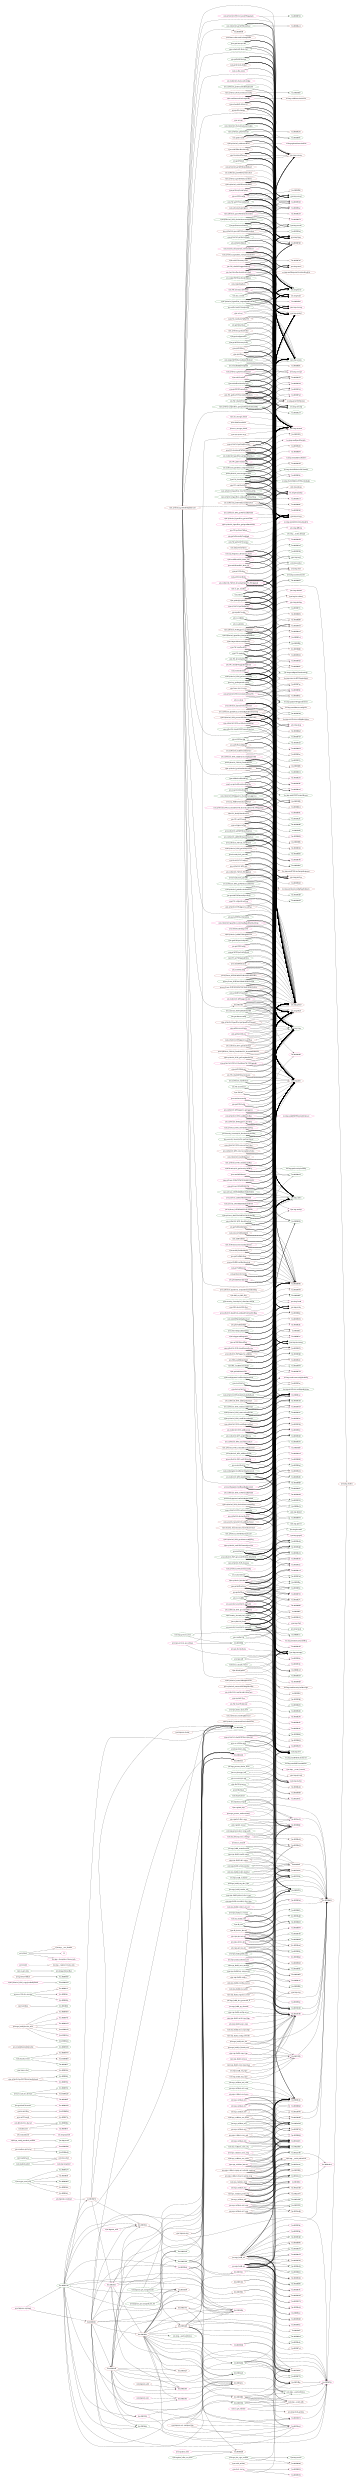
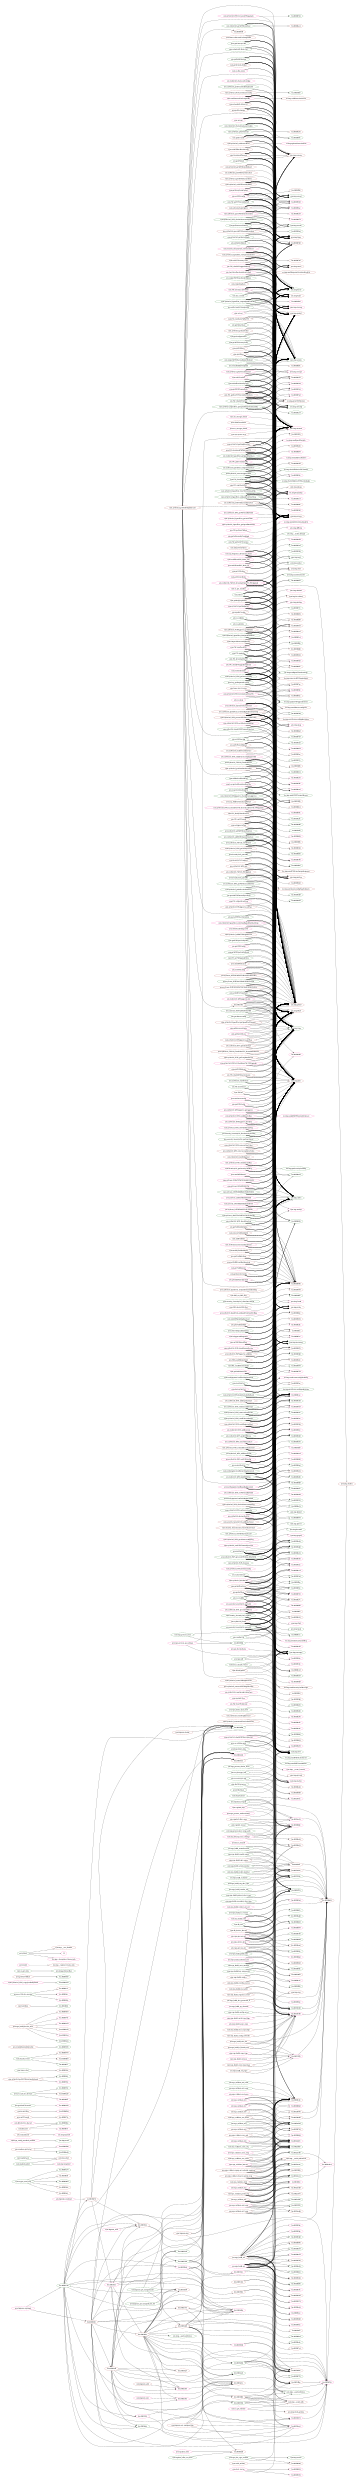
node "sym.wps_build_msg_type": removed
